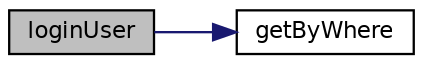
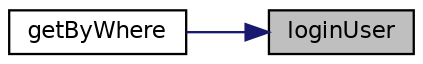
edge "loginUser" -> "getByWhere": reversed
